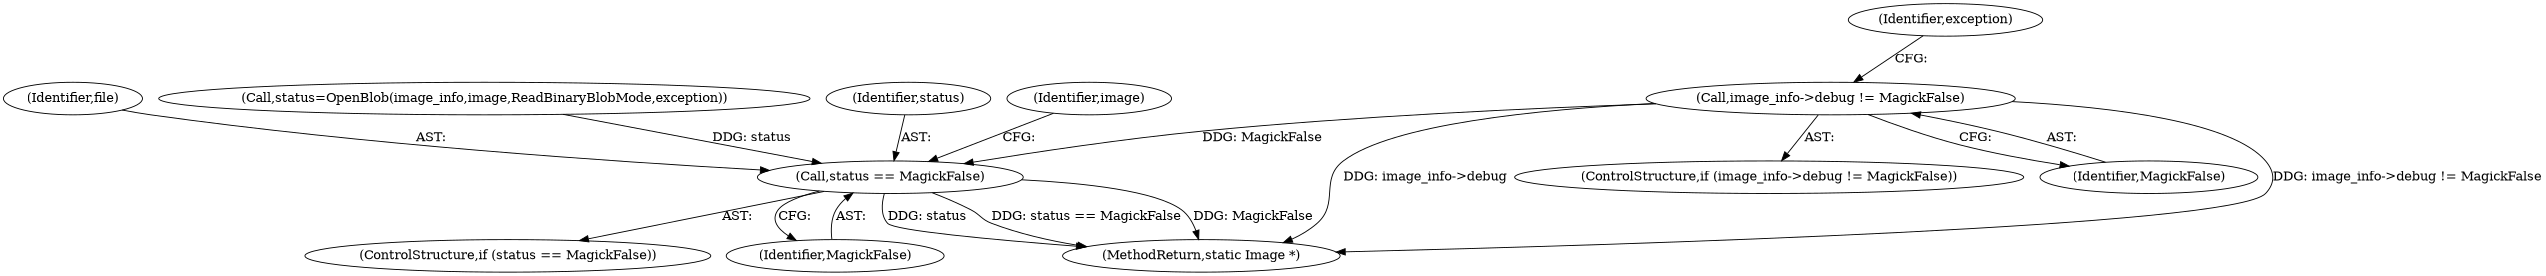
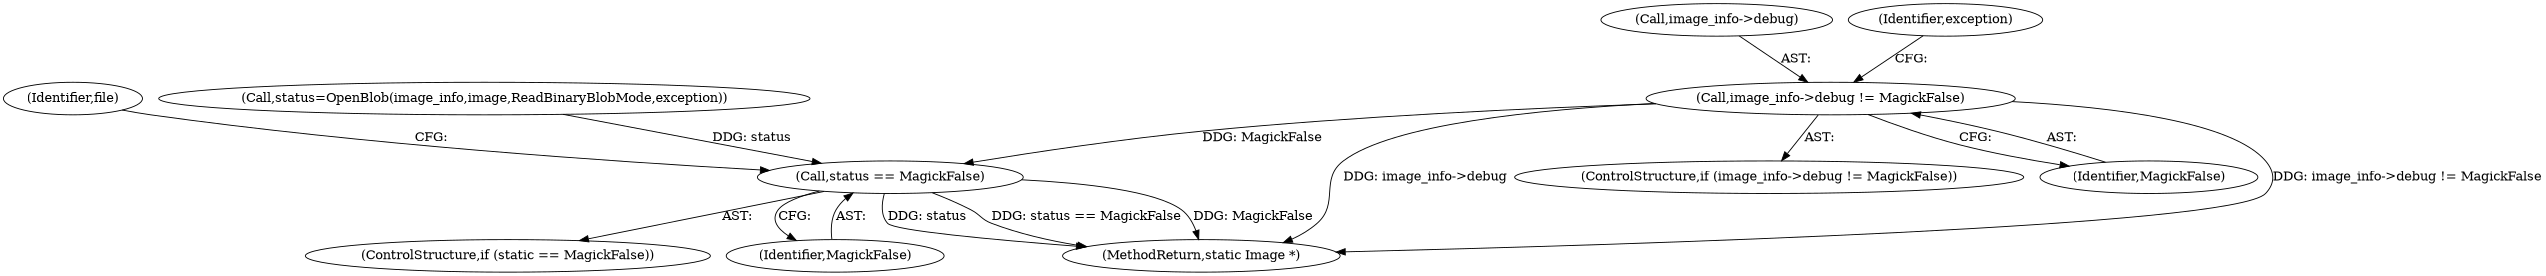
node "(Call,image_info->debug)": added
node "(Identifier,status)": removed
node "(Identifier,image)": removed
edge "(Identifier,file)" -> "(Call,status == MagickFalse)": label "AST: " -> "CFG: "
node "(ControlStructure,if (status == MagickFalse))": label "(ControlStructure,if (status == MagickFalse))" -> "(ControlStructure,if (static == MagickFalse))"
